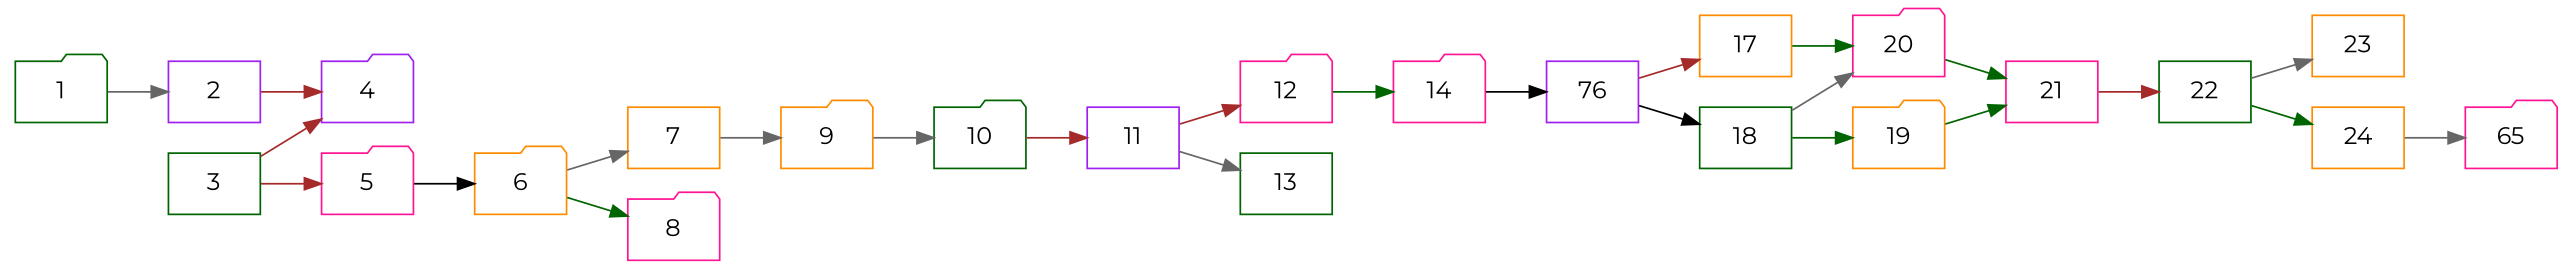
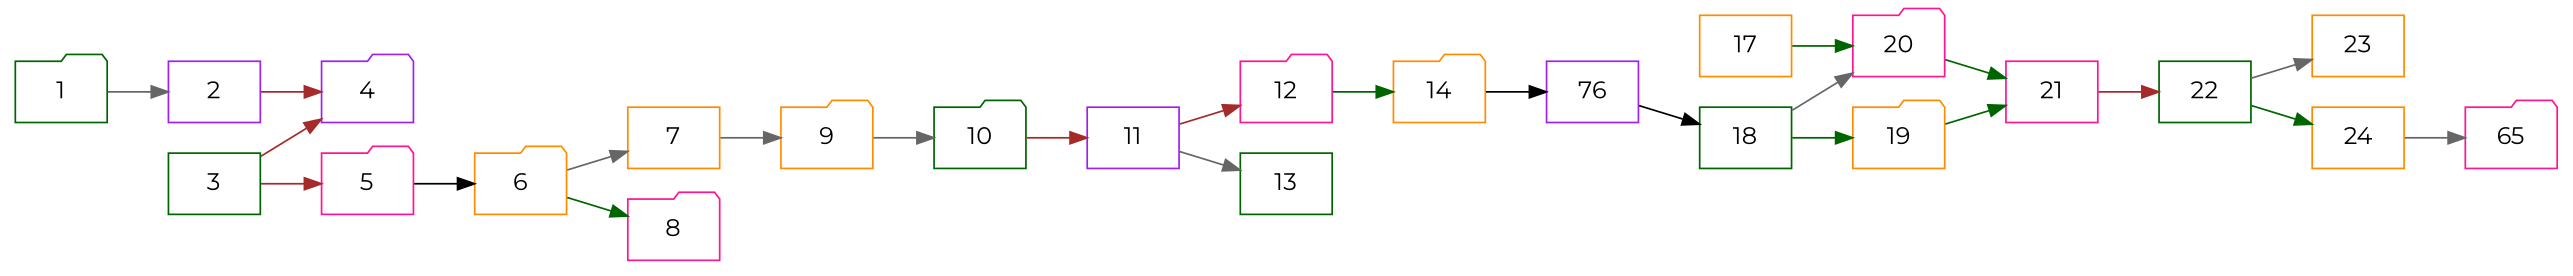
edge "76" -> "17": removed
node "14": color deeppink -> darkorange
